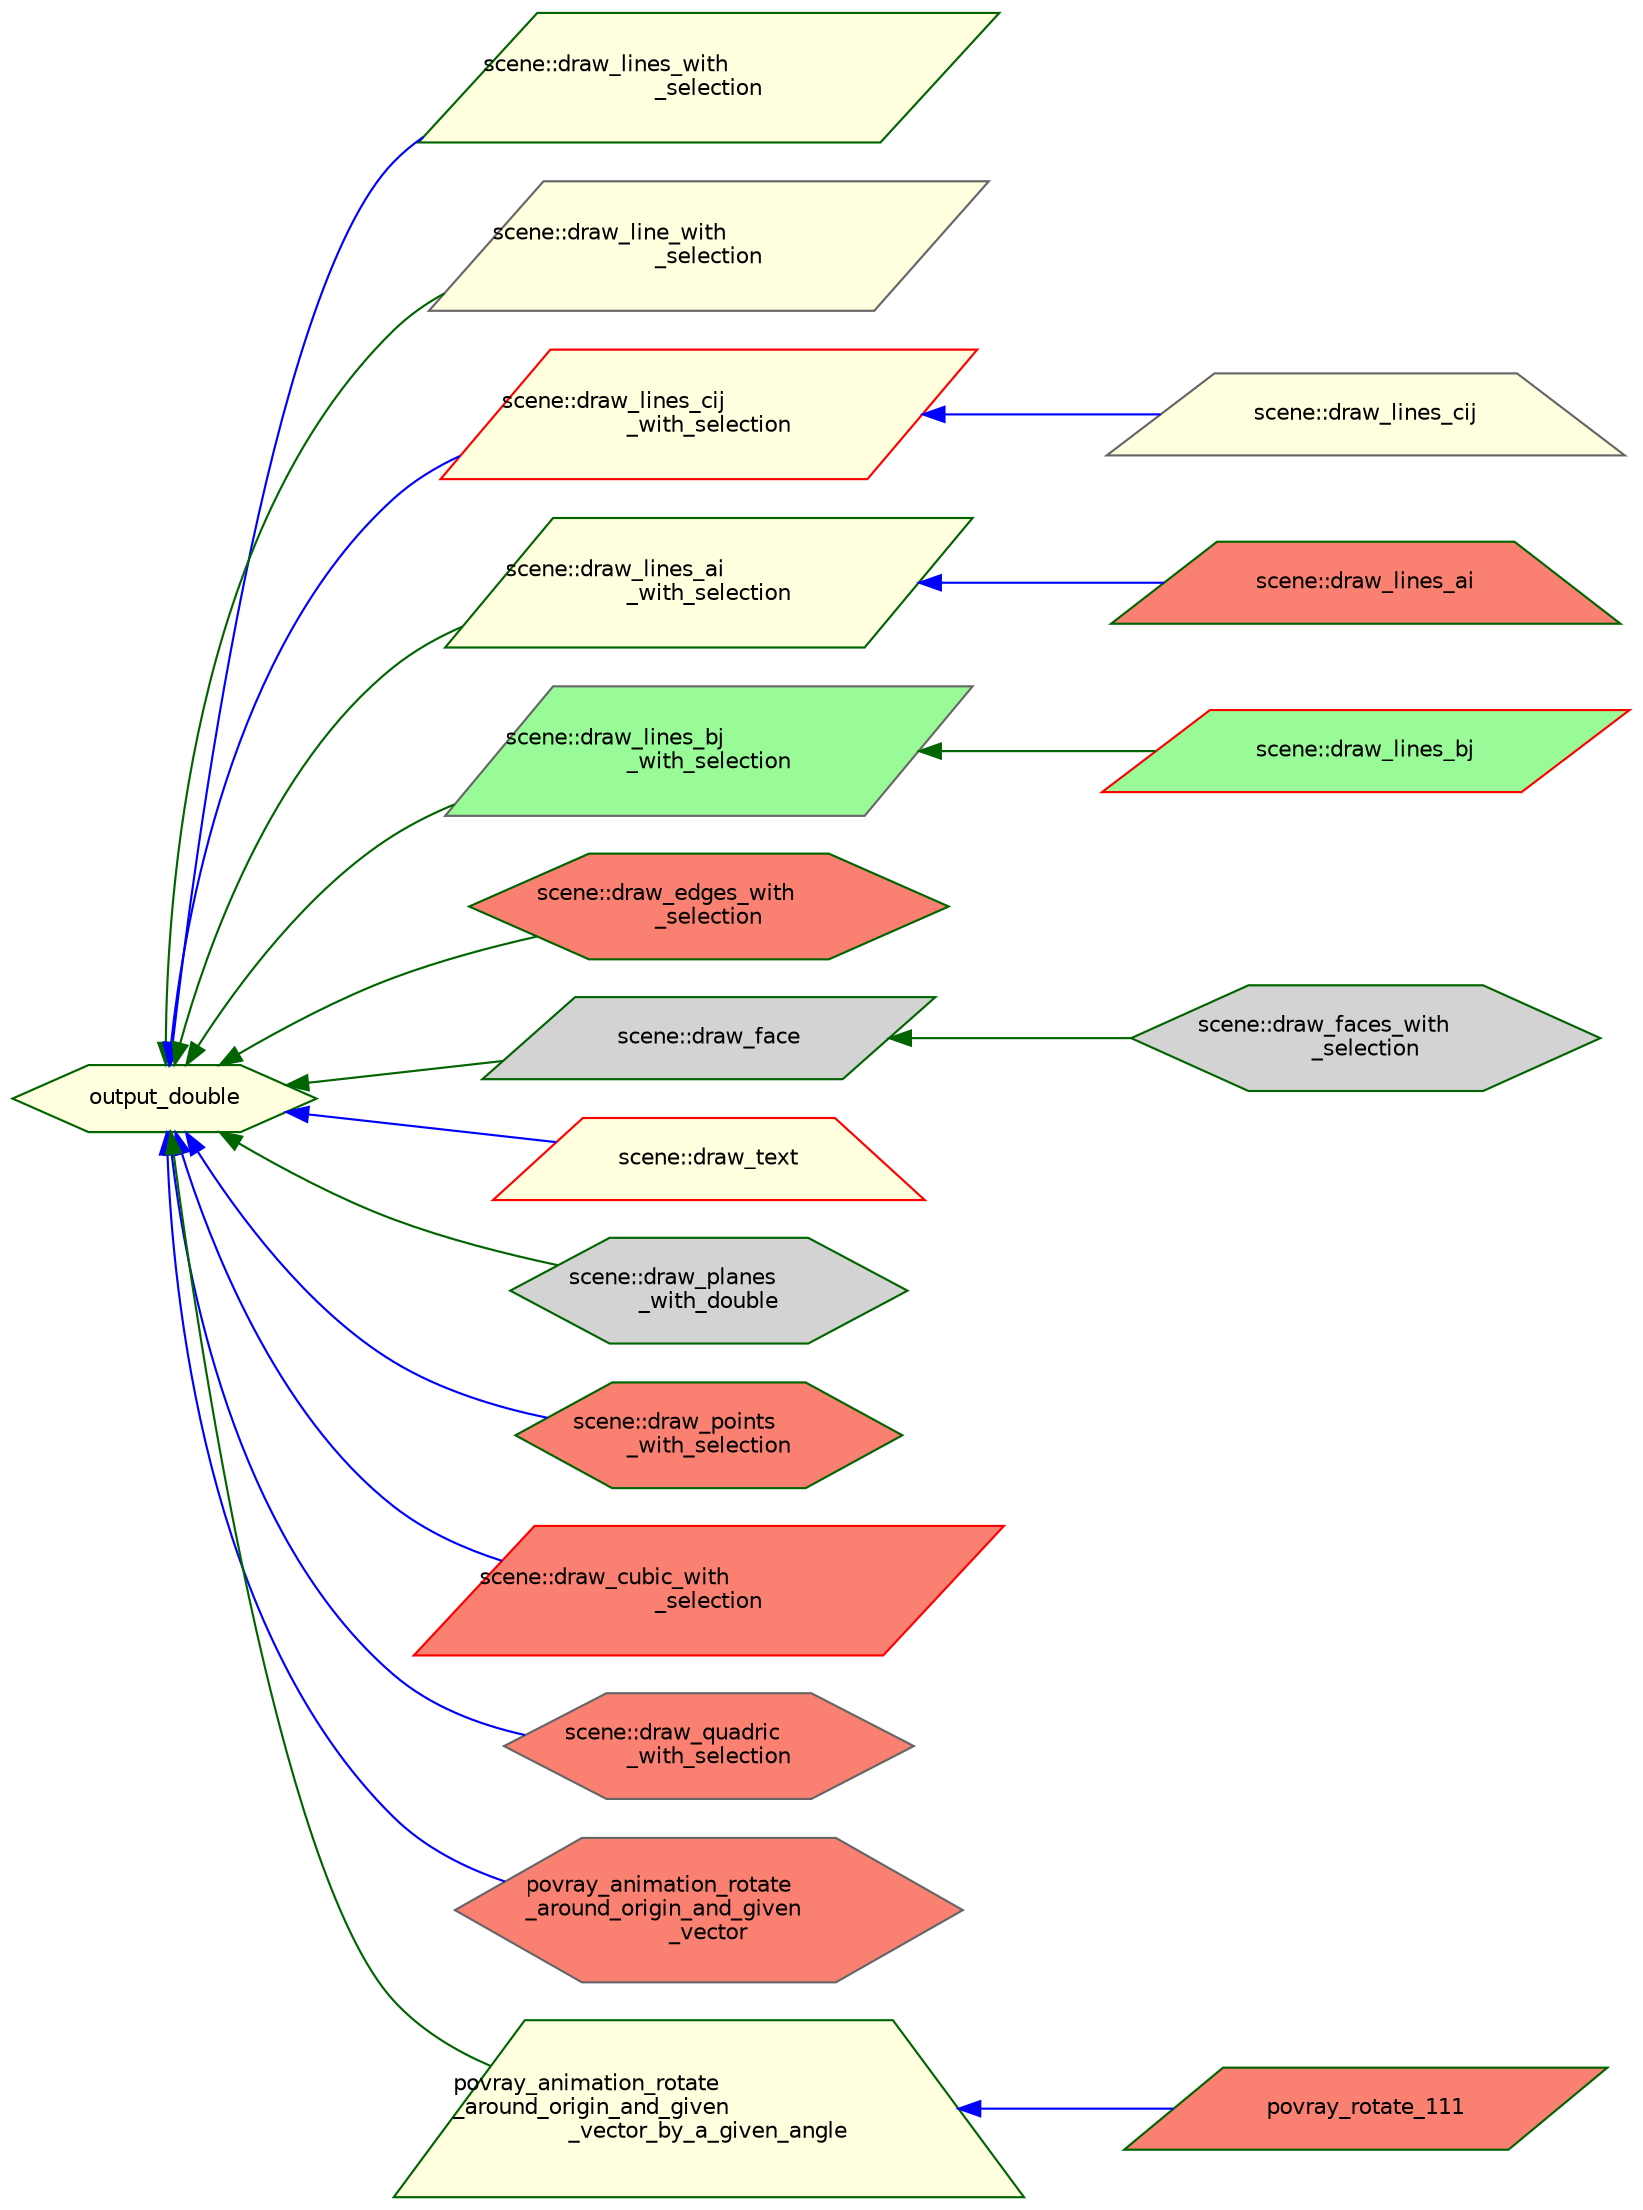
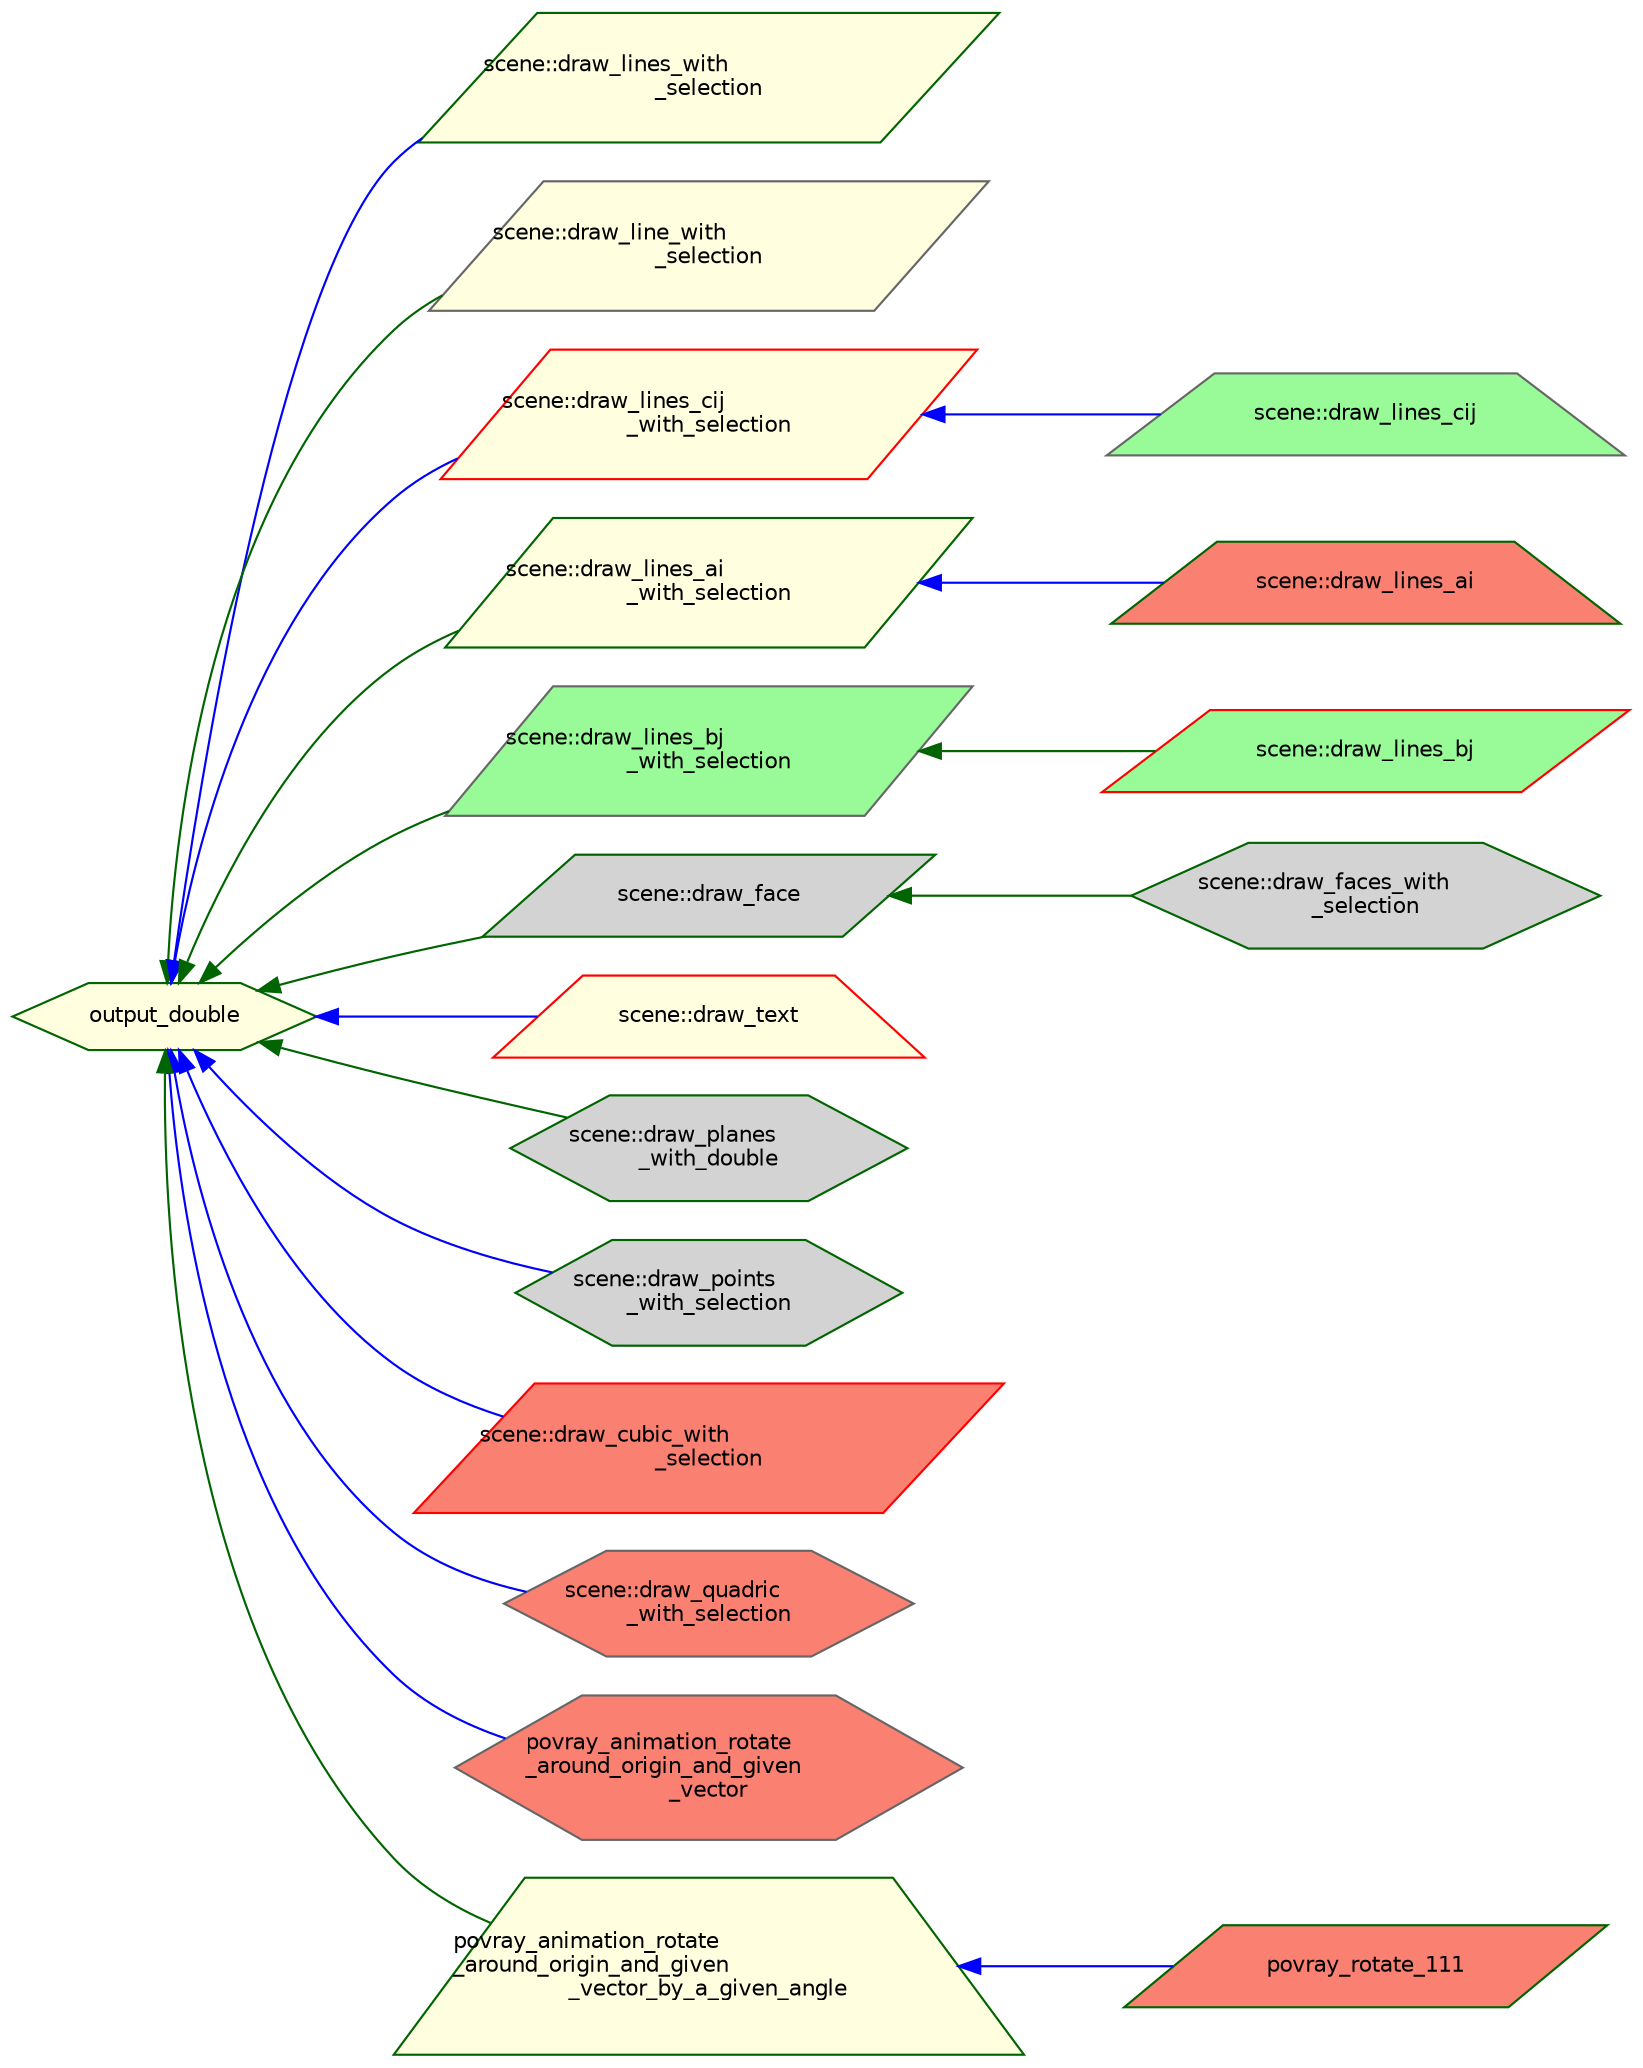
node "scene::draw_lines_cij": fillcolor lightyellow -> palegreen
node "scene::draw_edges_with _selection": removed
node "scene::draw_points _with_selection": fillcolor salmon -> lightgrey
